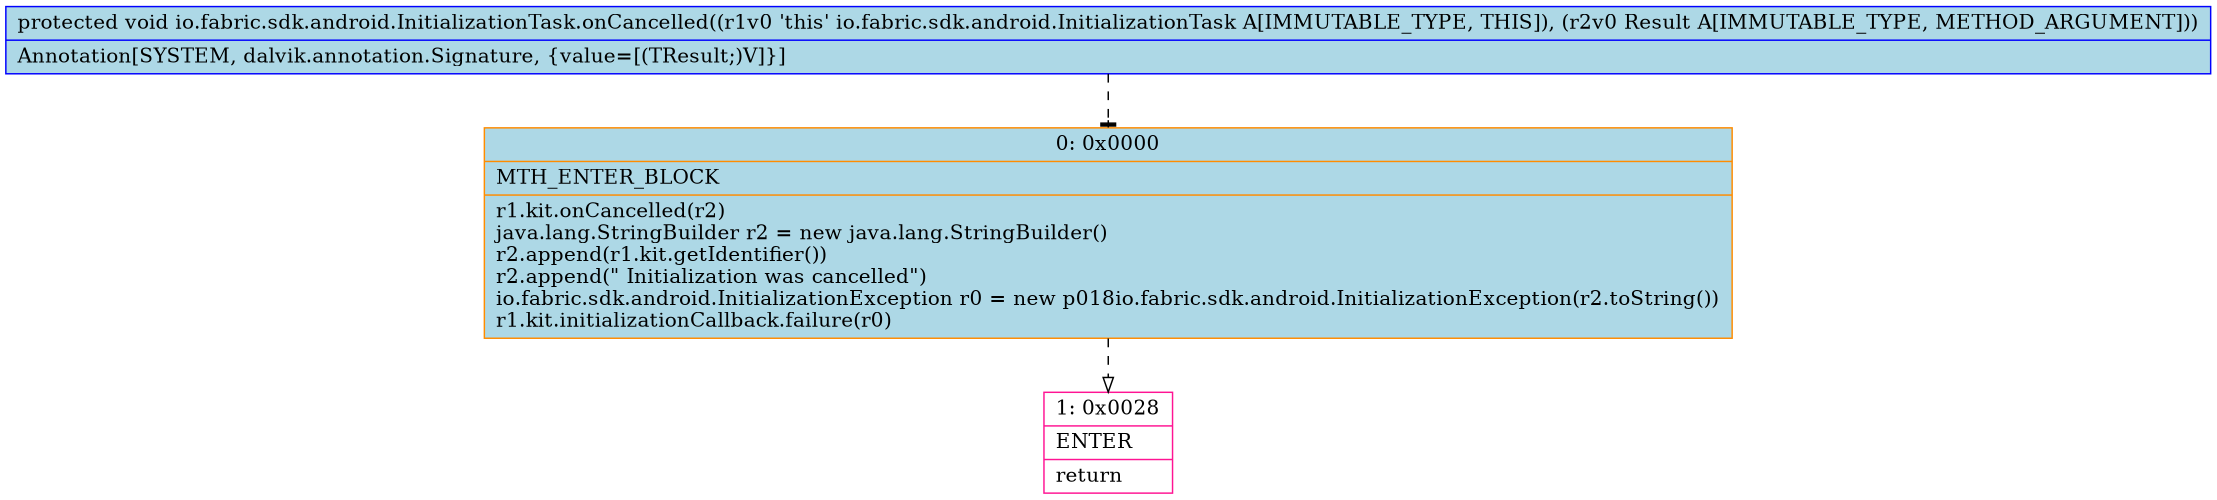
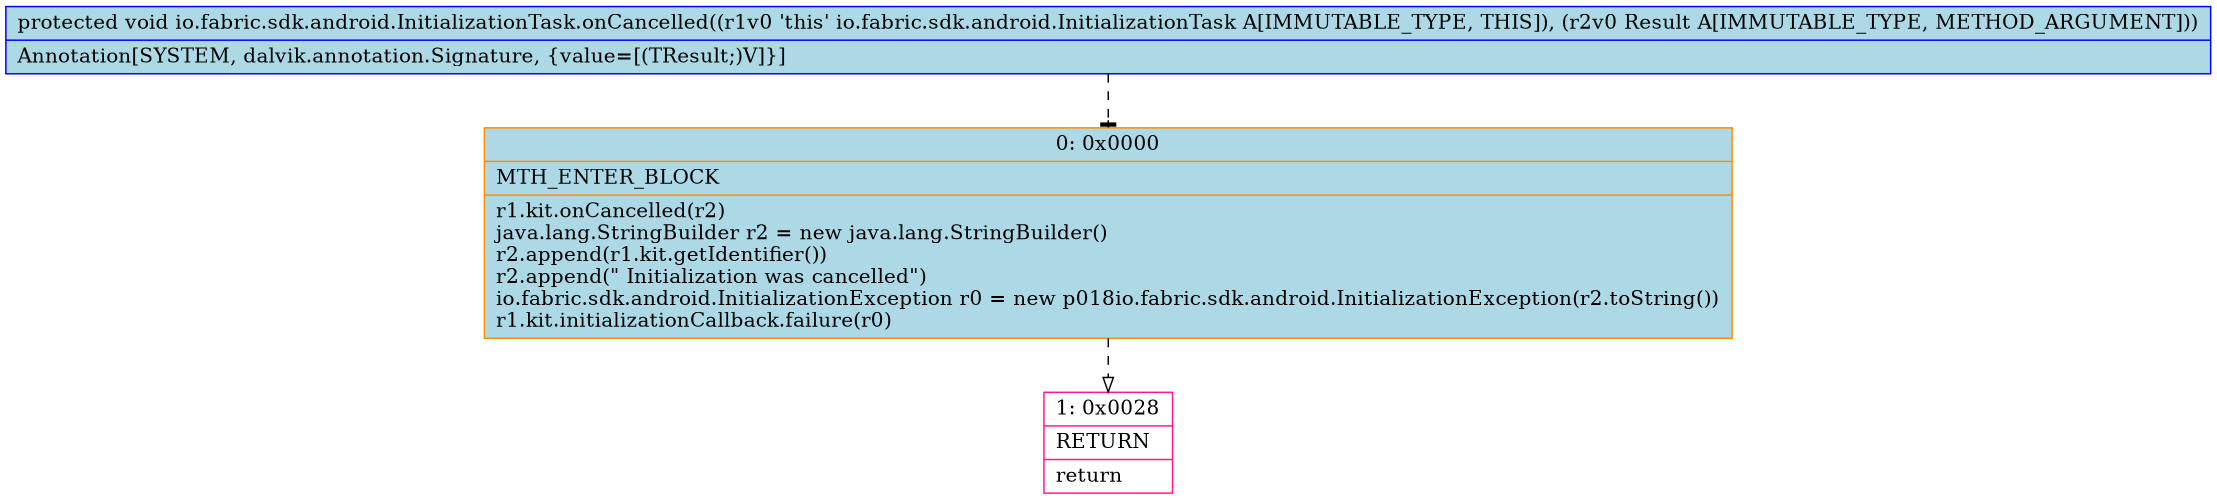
node "1: 0x0028": text "ENTER" -> "RETURN"
